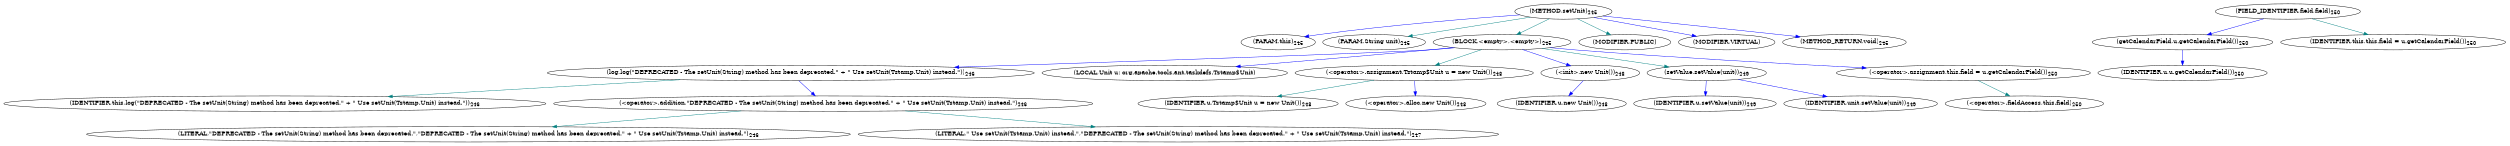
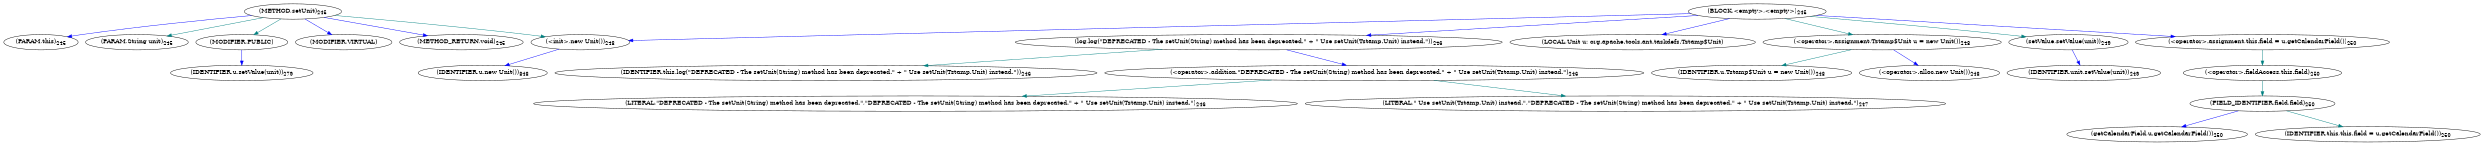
edge "(METHOD,setUnit)" -> "(BLOCK,<empty>,<empty>)": now "(METHOD,setUnit)" -> "(<init>,new Unit())"
node "(IDENTIFIER,u,u.getCalendarField())": removed
edge "(setValue,setValue(unit))" -> "(IDENTIFIER,u,setValue(unit))": now "(MODIFIER,PUBLIC)" -> "(IDENTIFIER,u,setValue(unit))"
edge "(<operator>.fieldAccess,this.field)" -> "(FIELD_IDENTIFIER,field,field)": added
node "(IDENTIFIER,u,new Unit())": text "248" -> "848"
node "(IDENTIFIER,u,setValue(unit))": text "249" -> "279"
